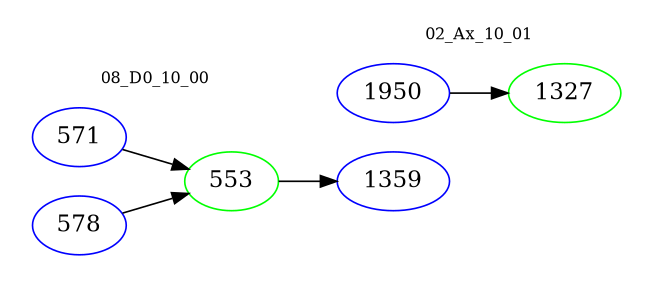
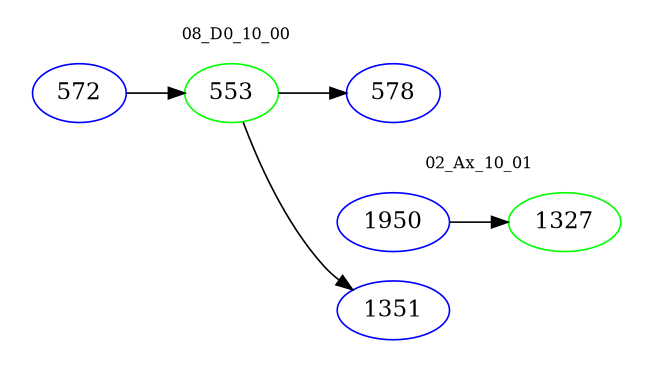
node "571": label "571" -> "572"
node "1359": label "1359" -> "1351"
edge "578" -> "553": reversed
